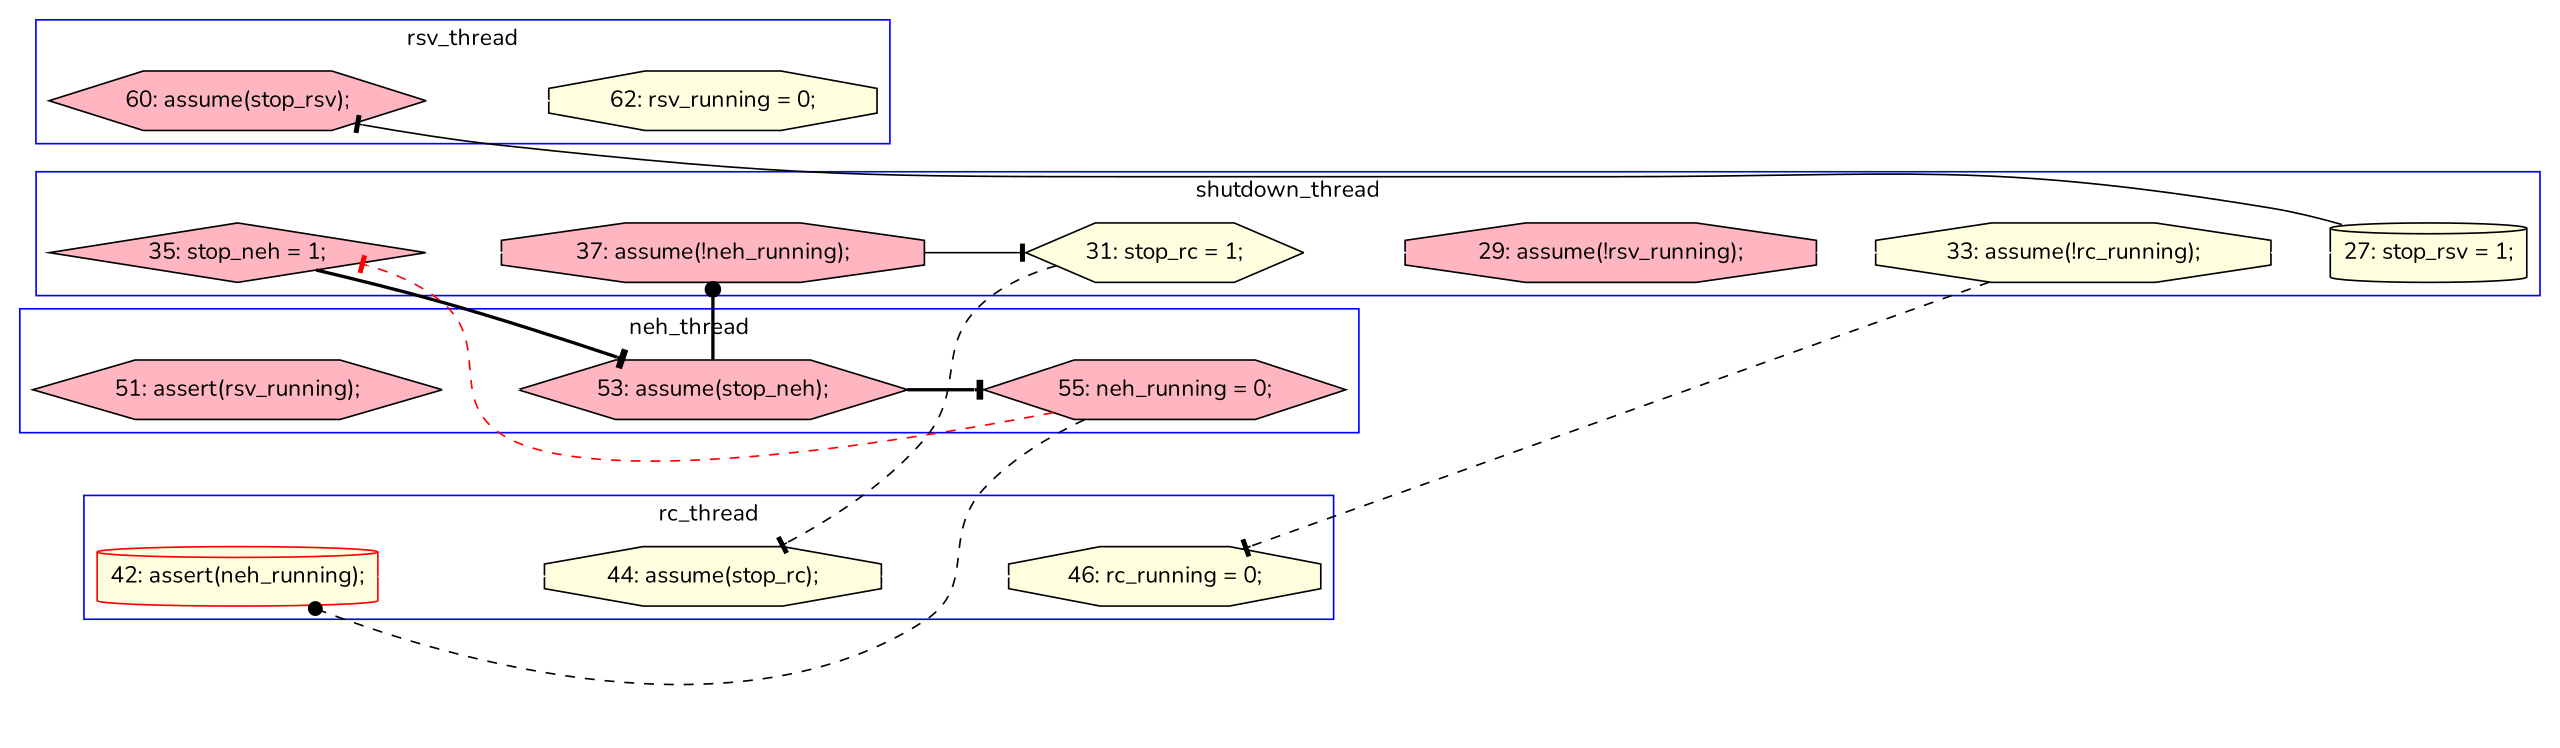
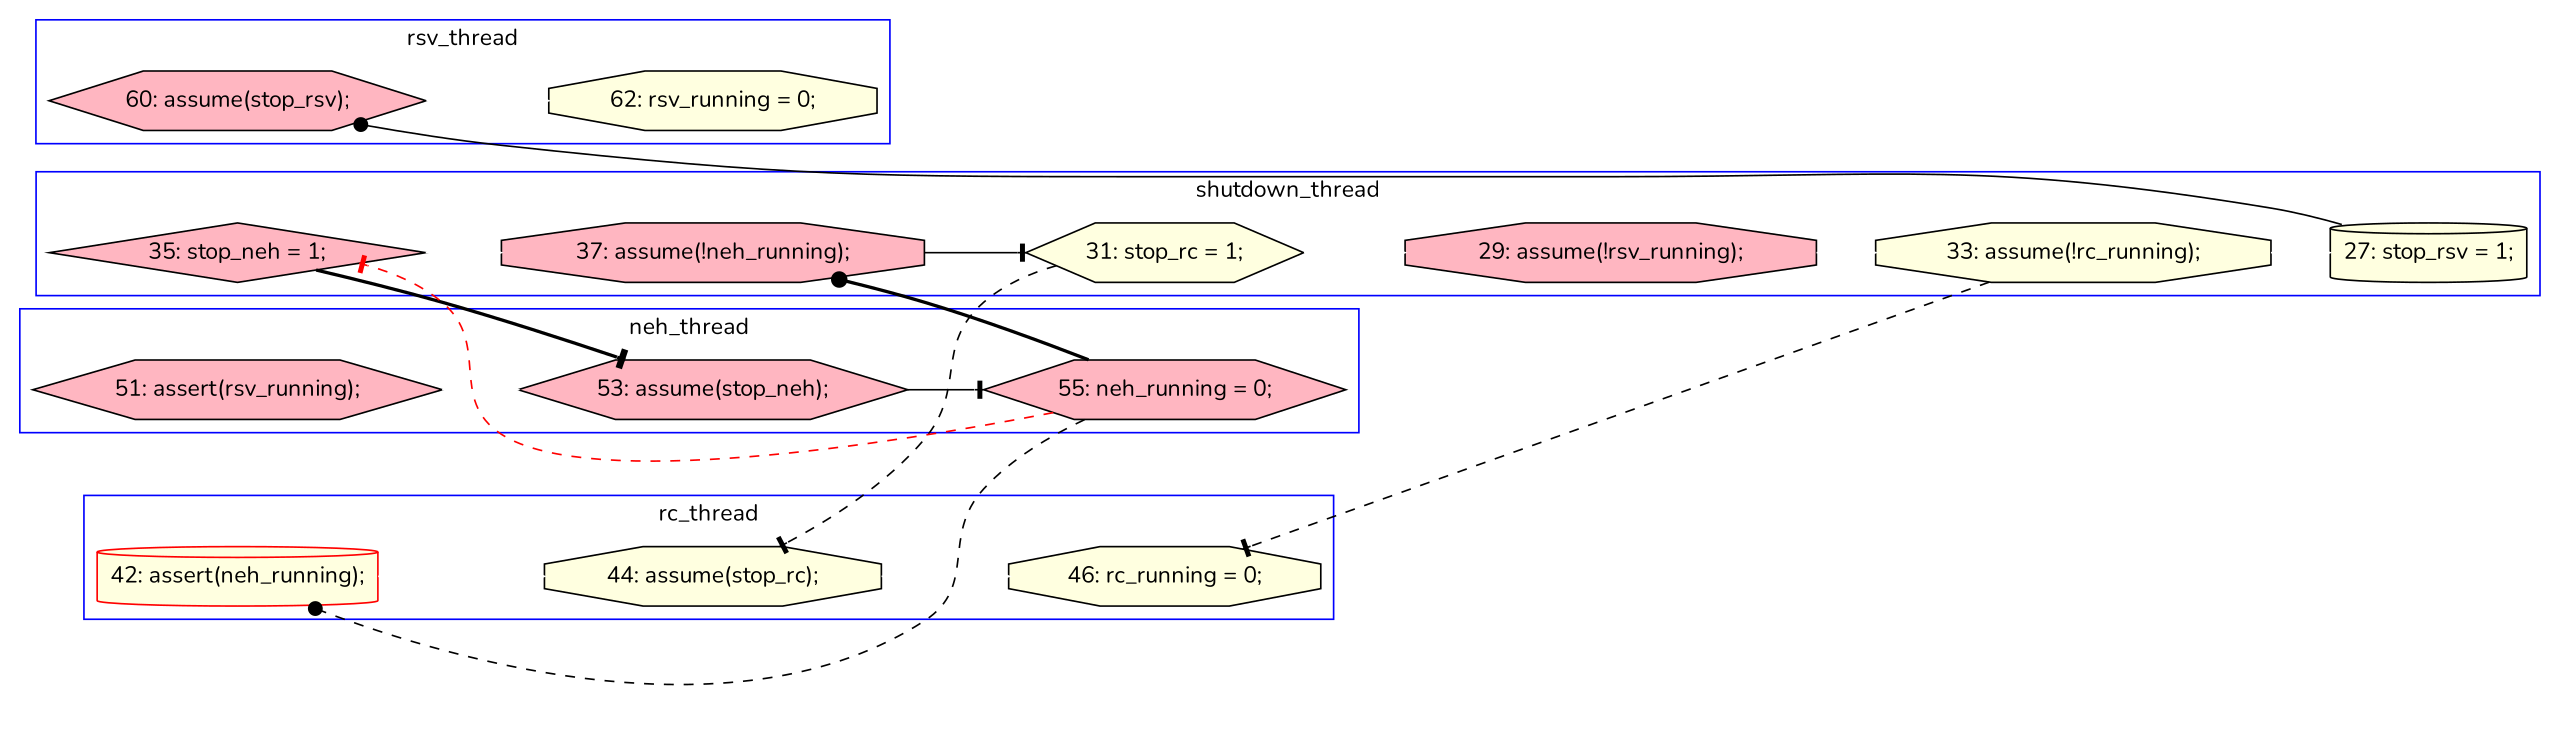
edge "27: stop_rsv = 1;" -> "60: assume(stop_rsv);": arrowhead tee -> dot
edge "53: assume(stop_neh);" -> "37: assume(!neh_running);": now "55: neh_running = 0;" -> "37: assume(!neh_running);"
edge "53: assume(stop_neh);" -> "55: neh_running = 0;": style bold -> solid
